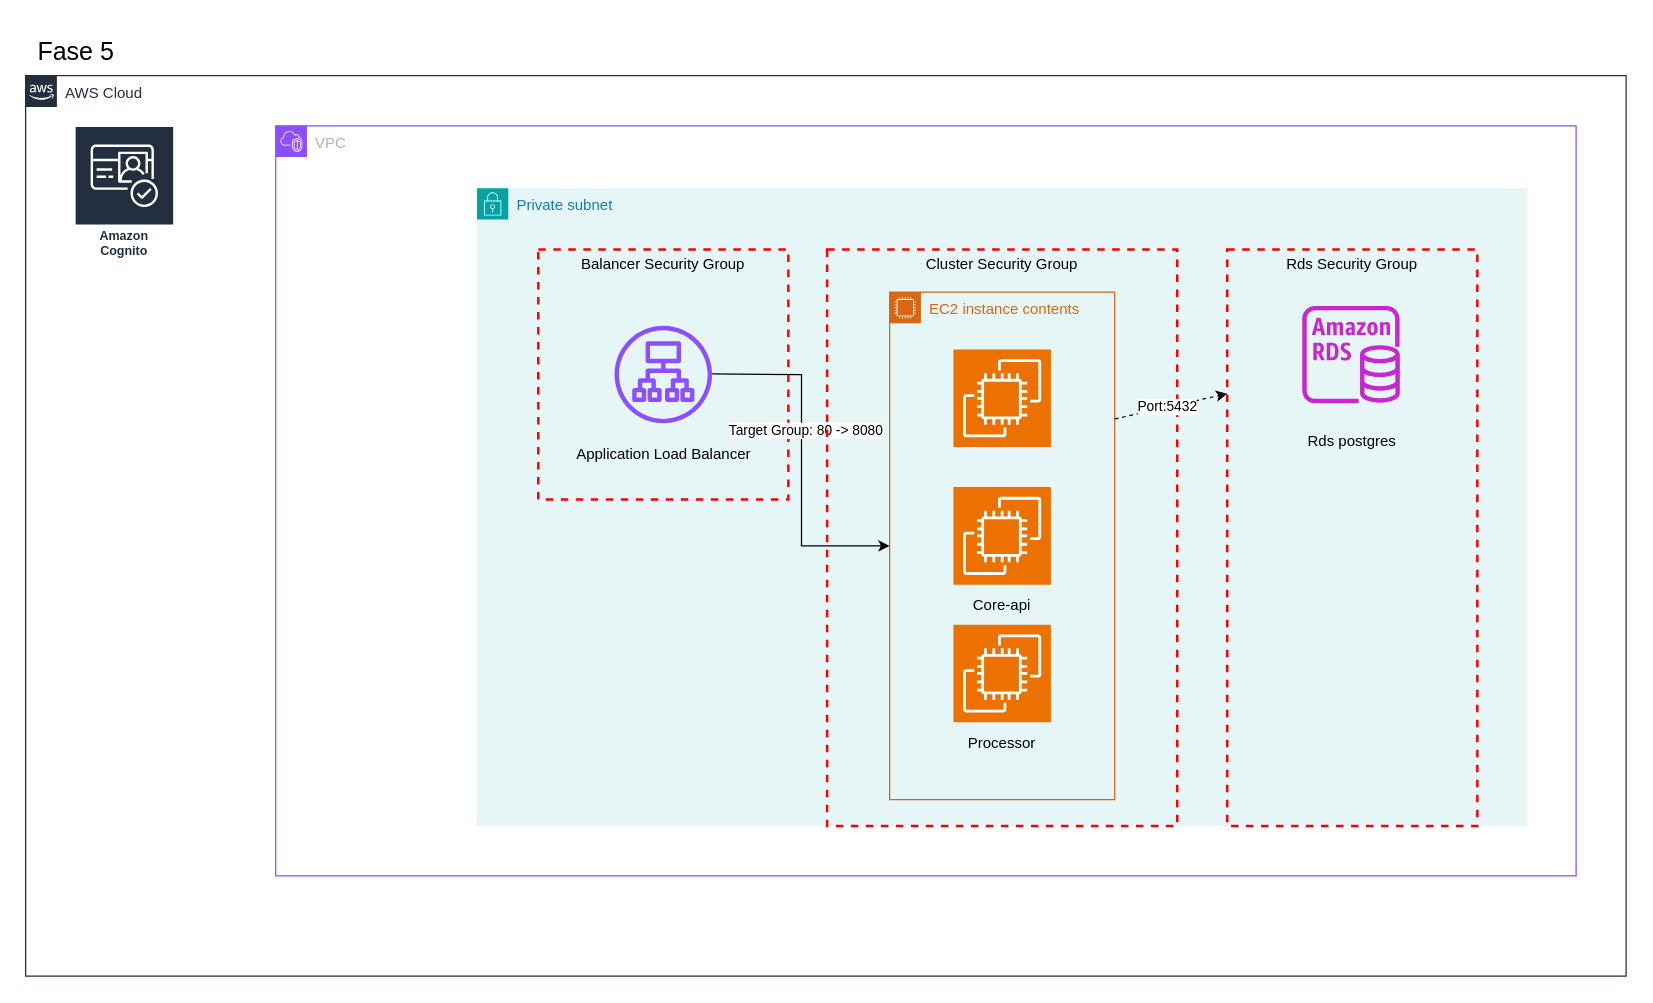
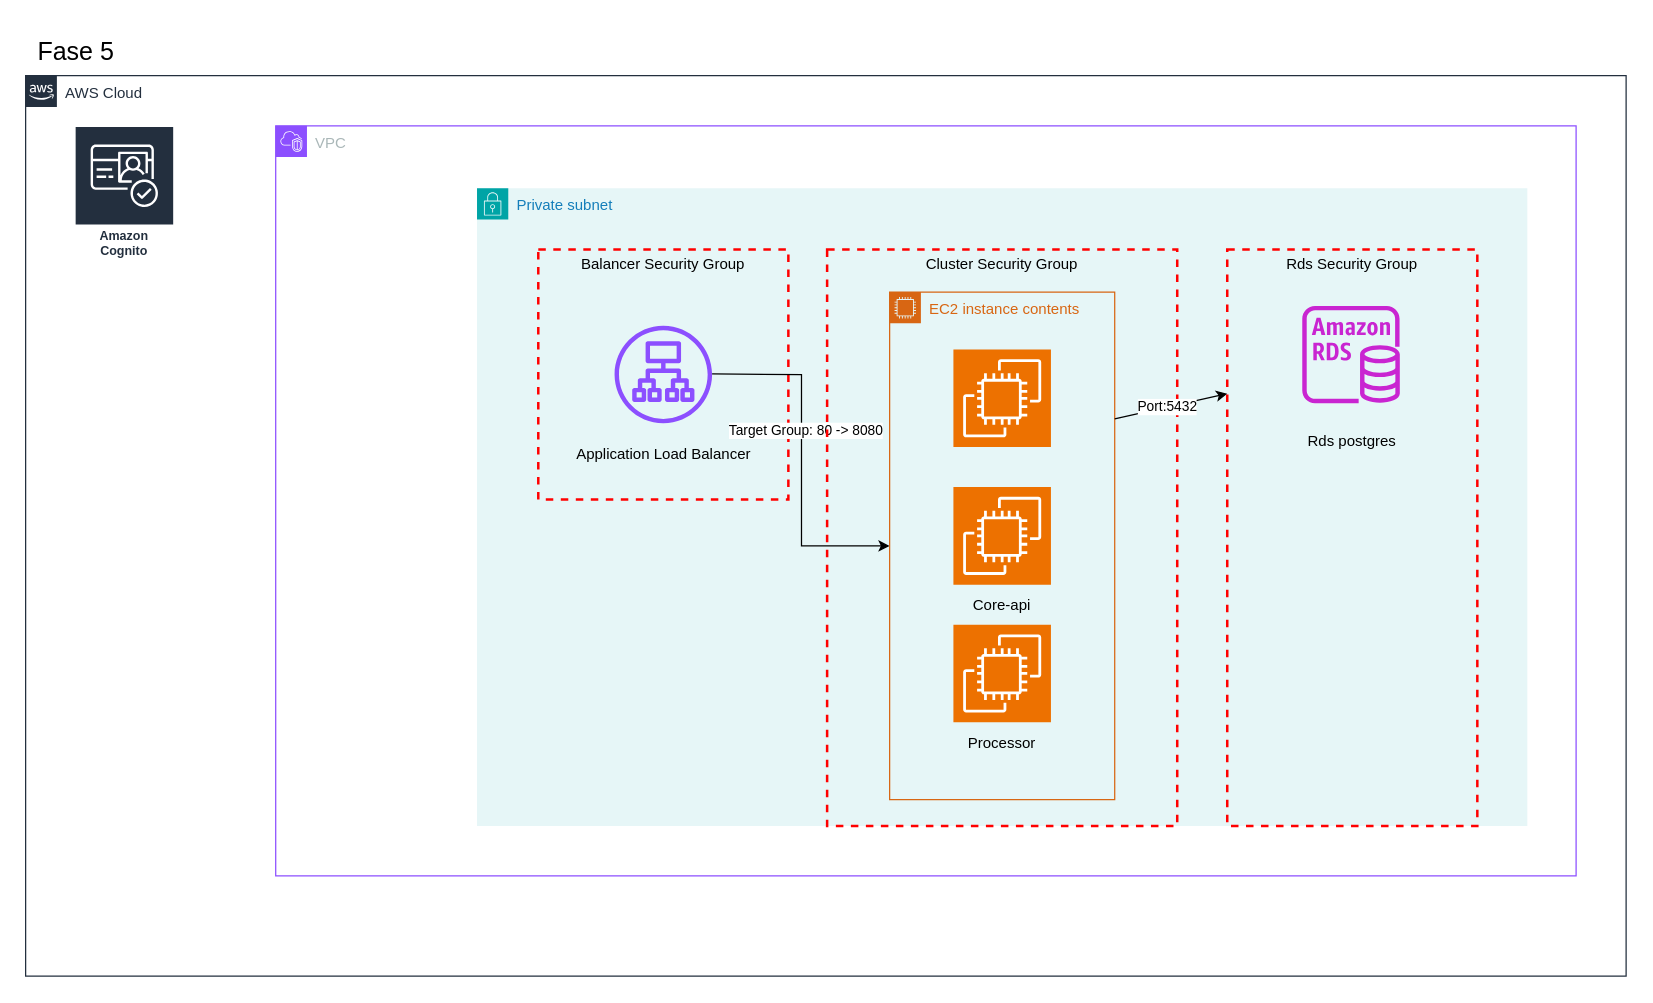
edge "EC2 instance contents" -> "Rds Security Group": style dashed -> solid
